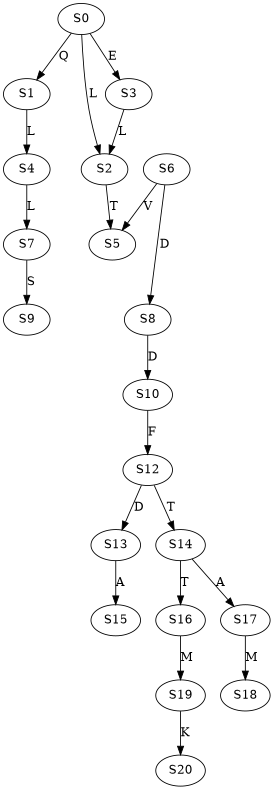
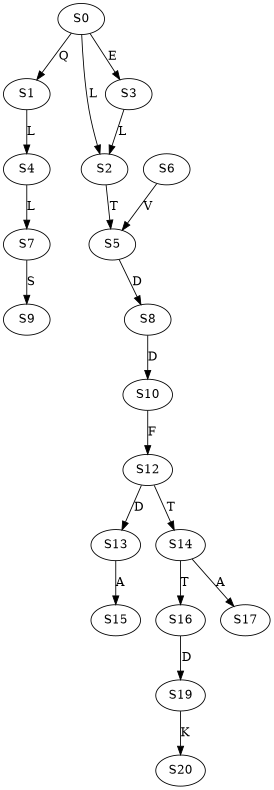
edge "S6" -> "S8": now "S5" -> "S8"
edge "S16" -> "S19": label "M" -> "D"
node "S18": removed
